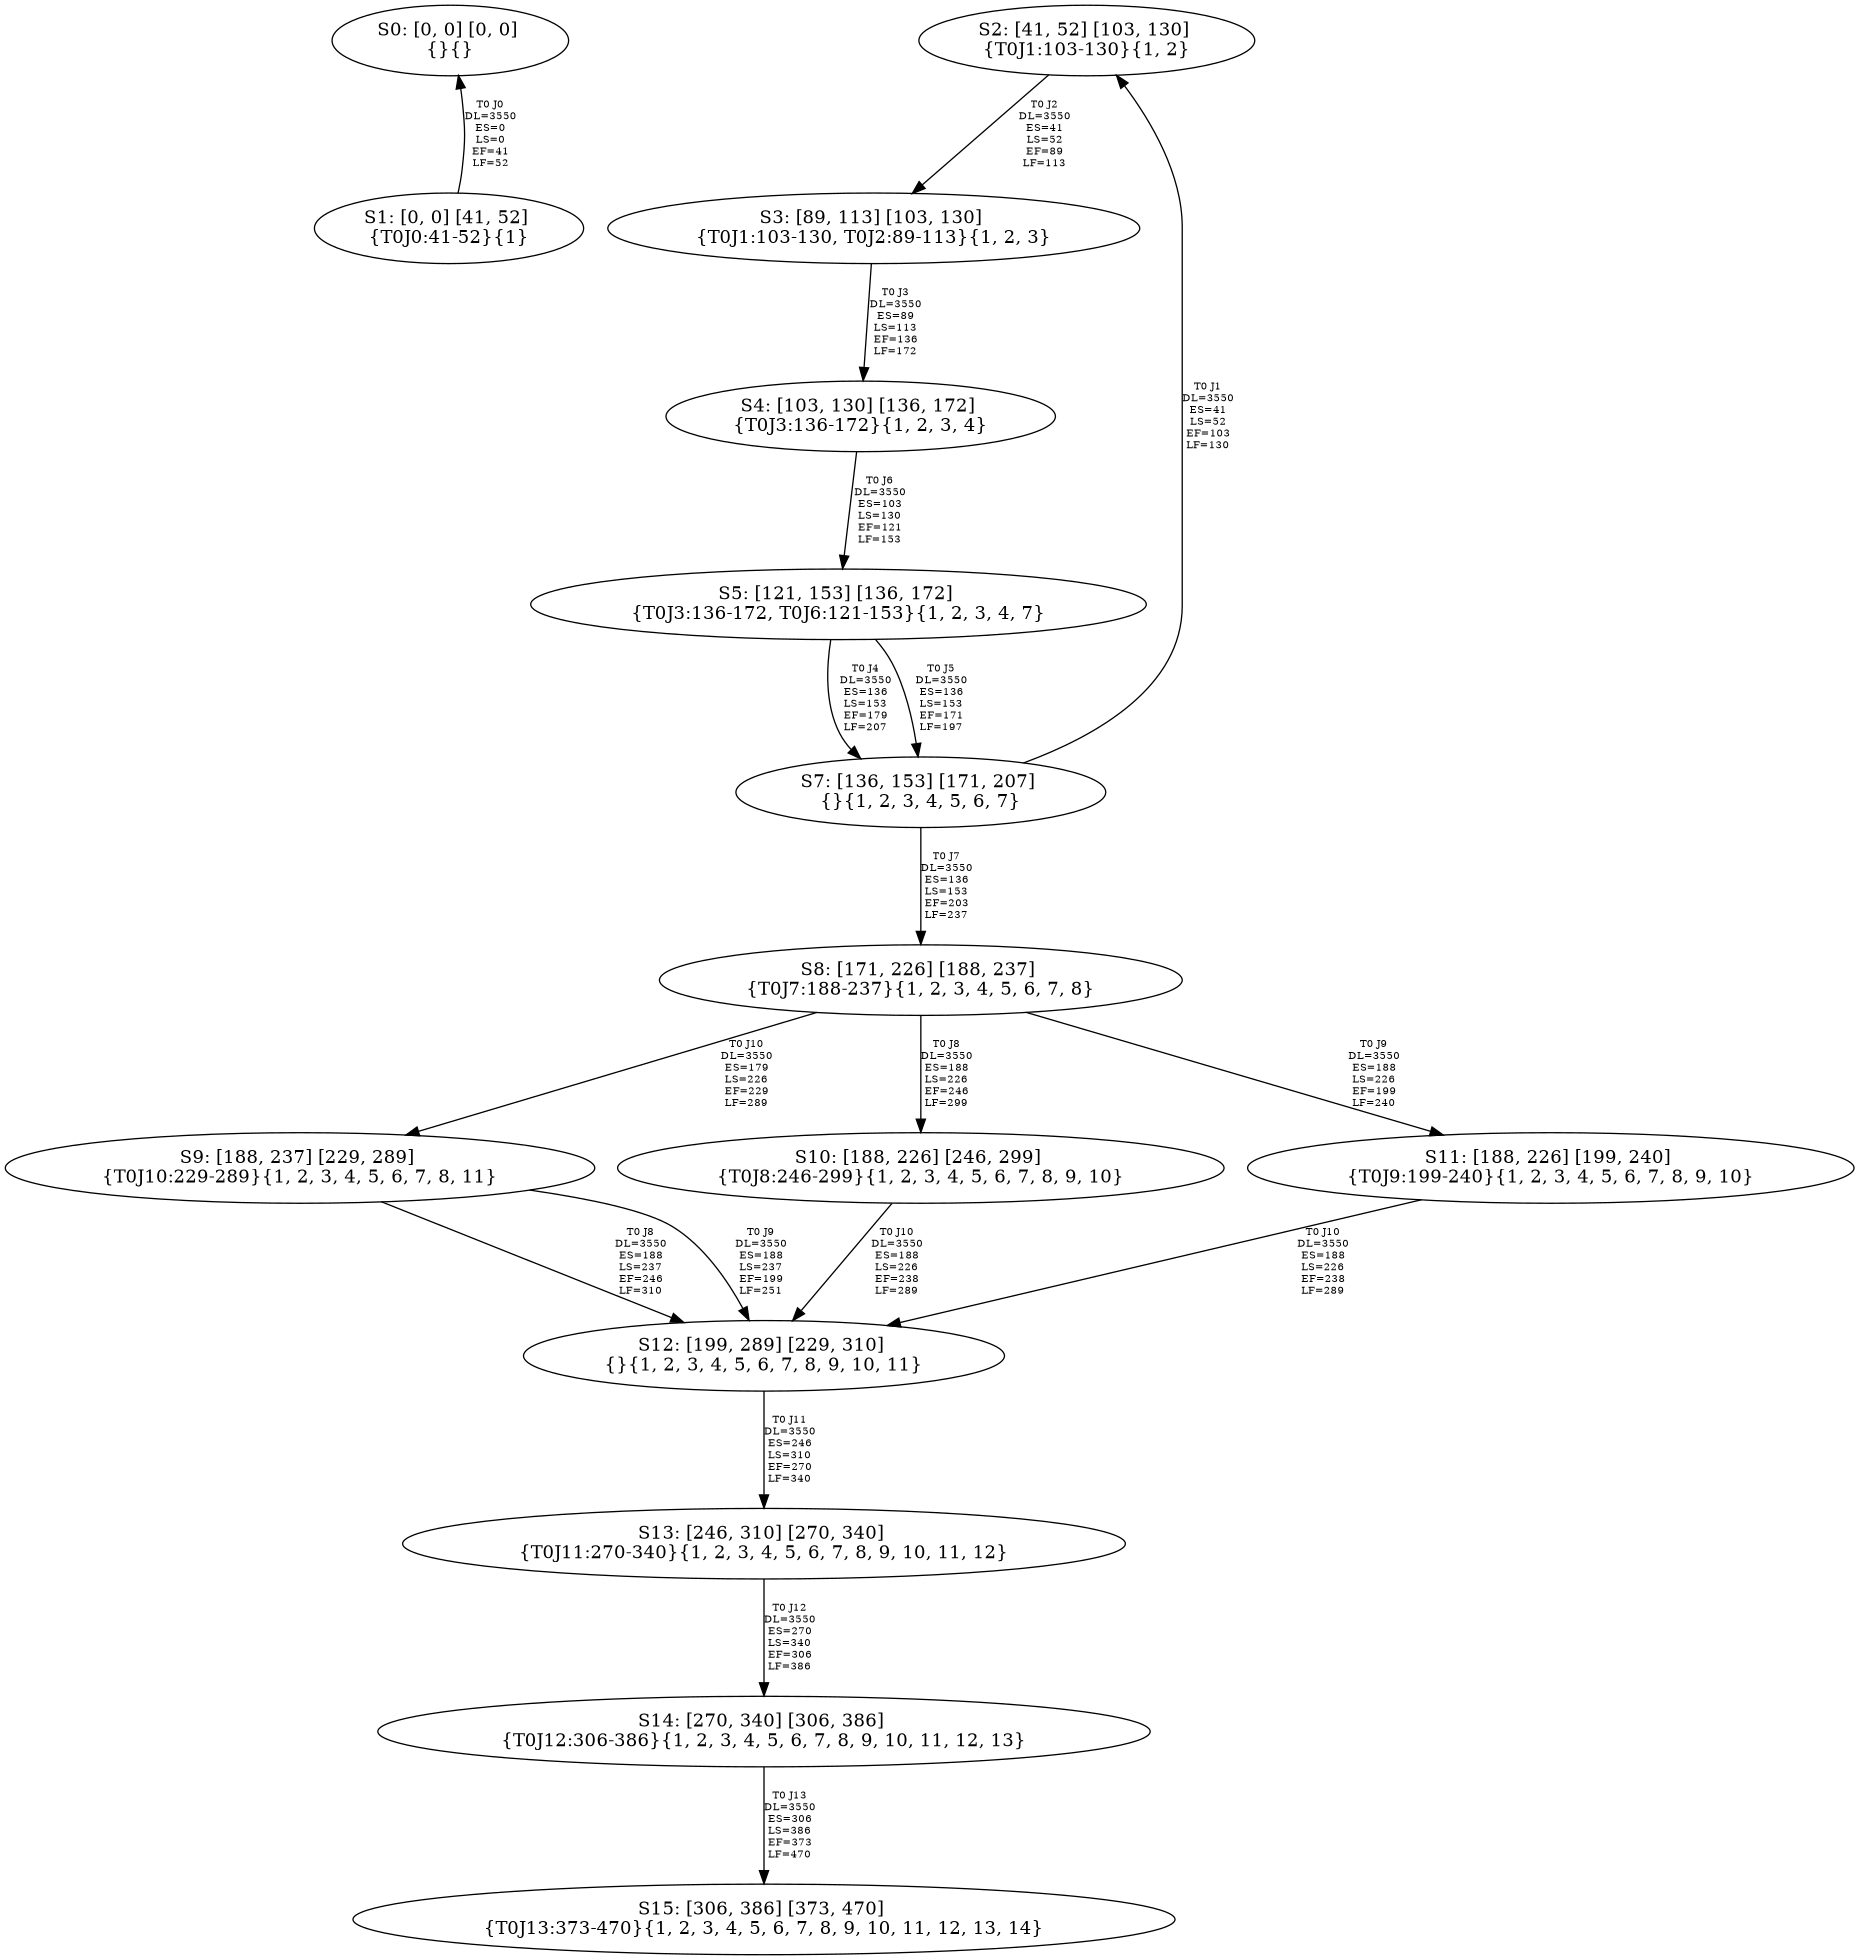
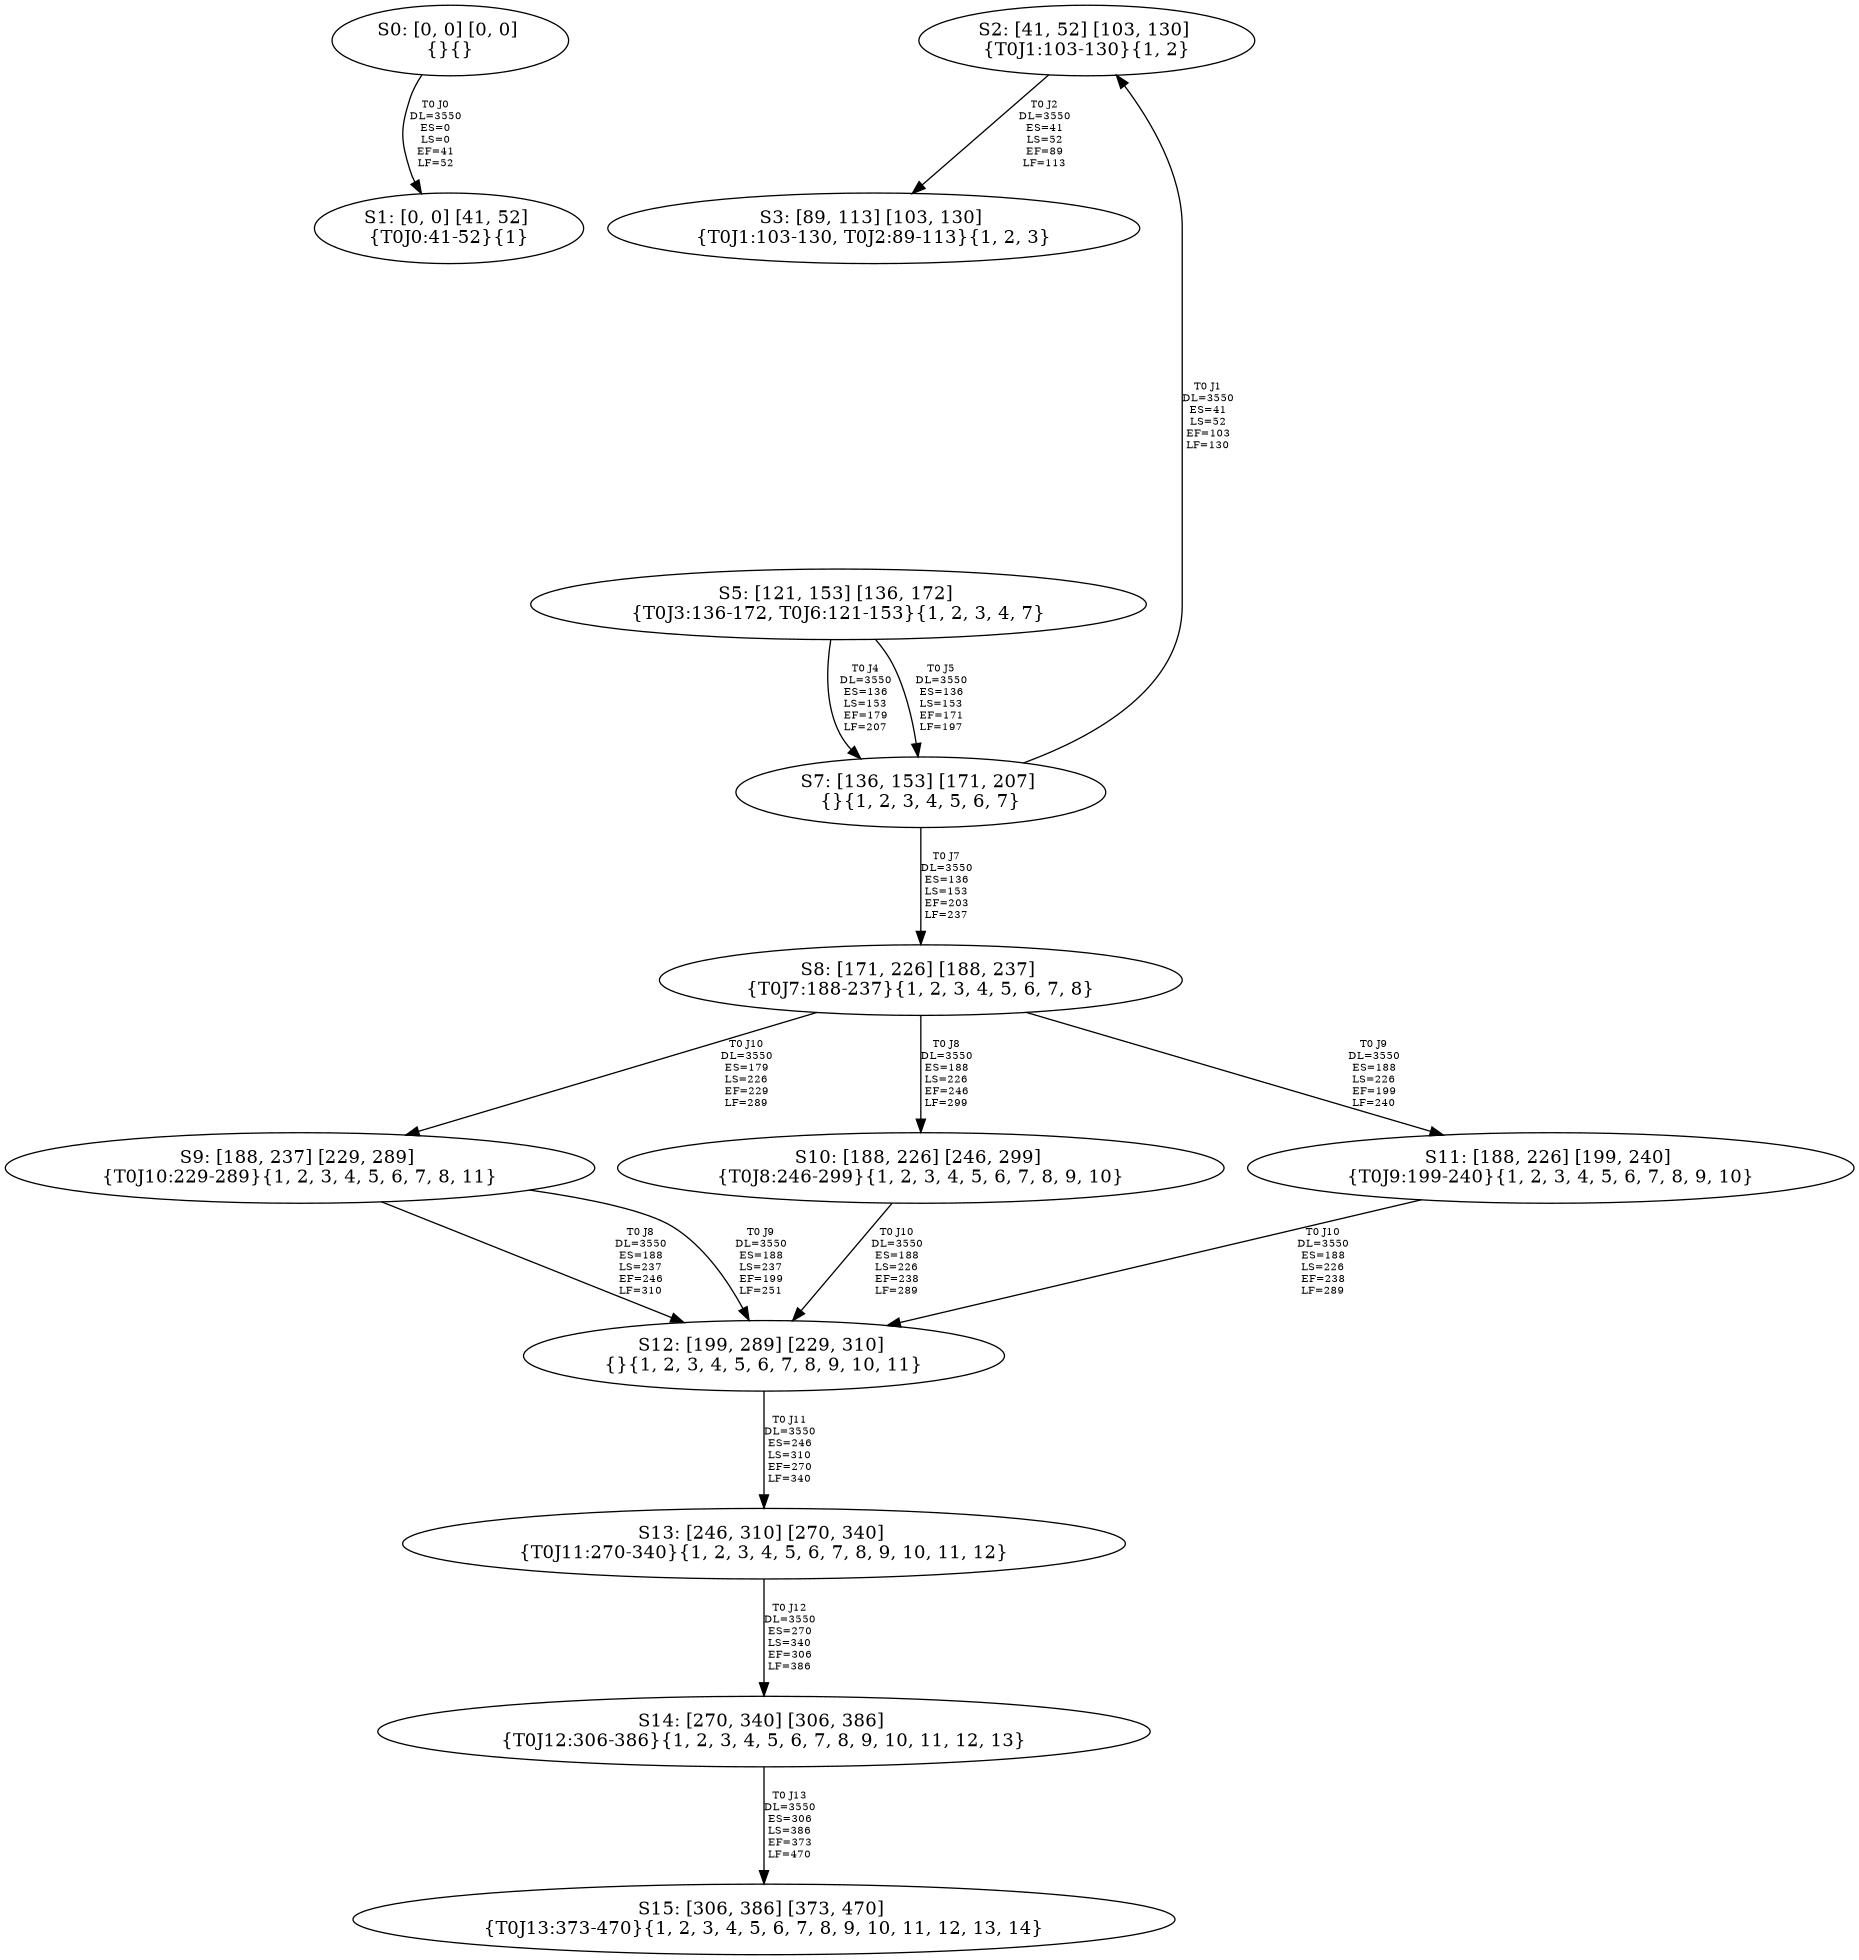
edge "S1: [0, 0] [41, 52] {T0J0:41-52}{1}" -> "S0: [0, 0] [0, 0] {}{}": reversed
node "S4: [103, 130] [136, 172] {T0J3:136-172}{1, 2, 3, 4}": removed
